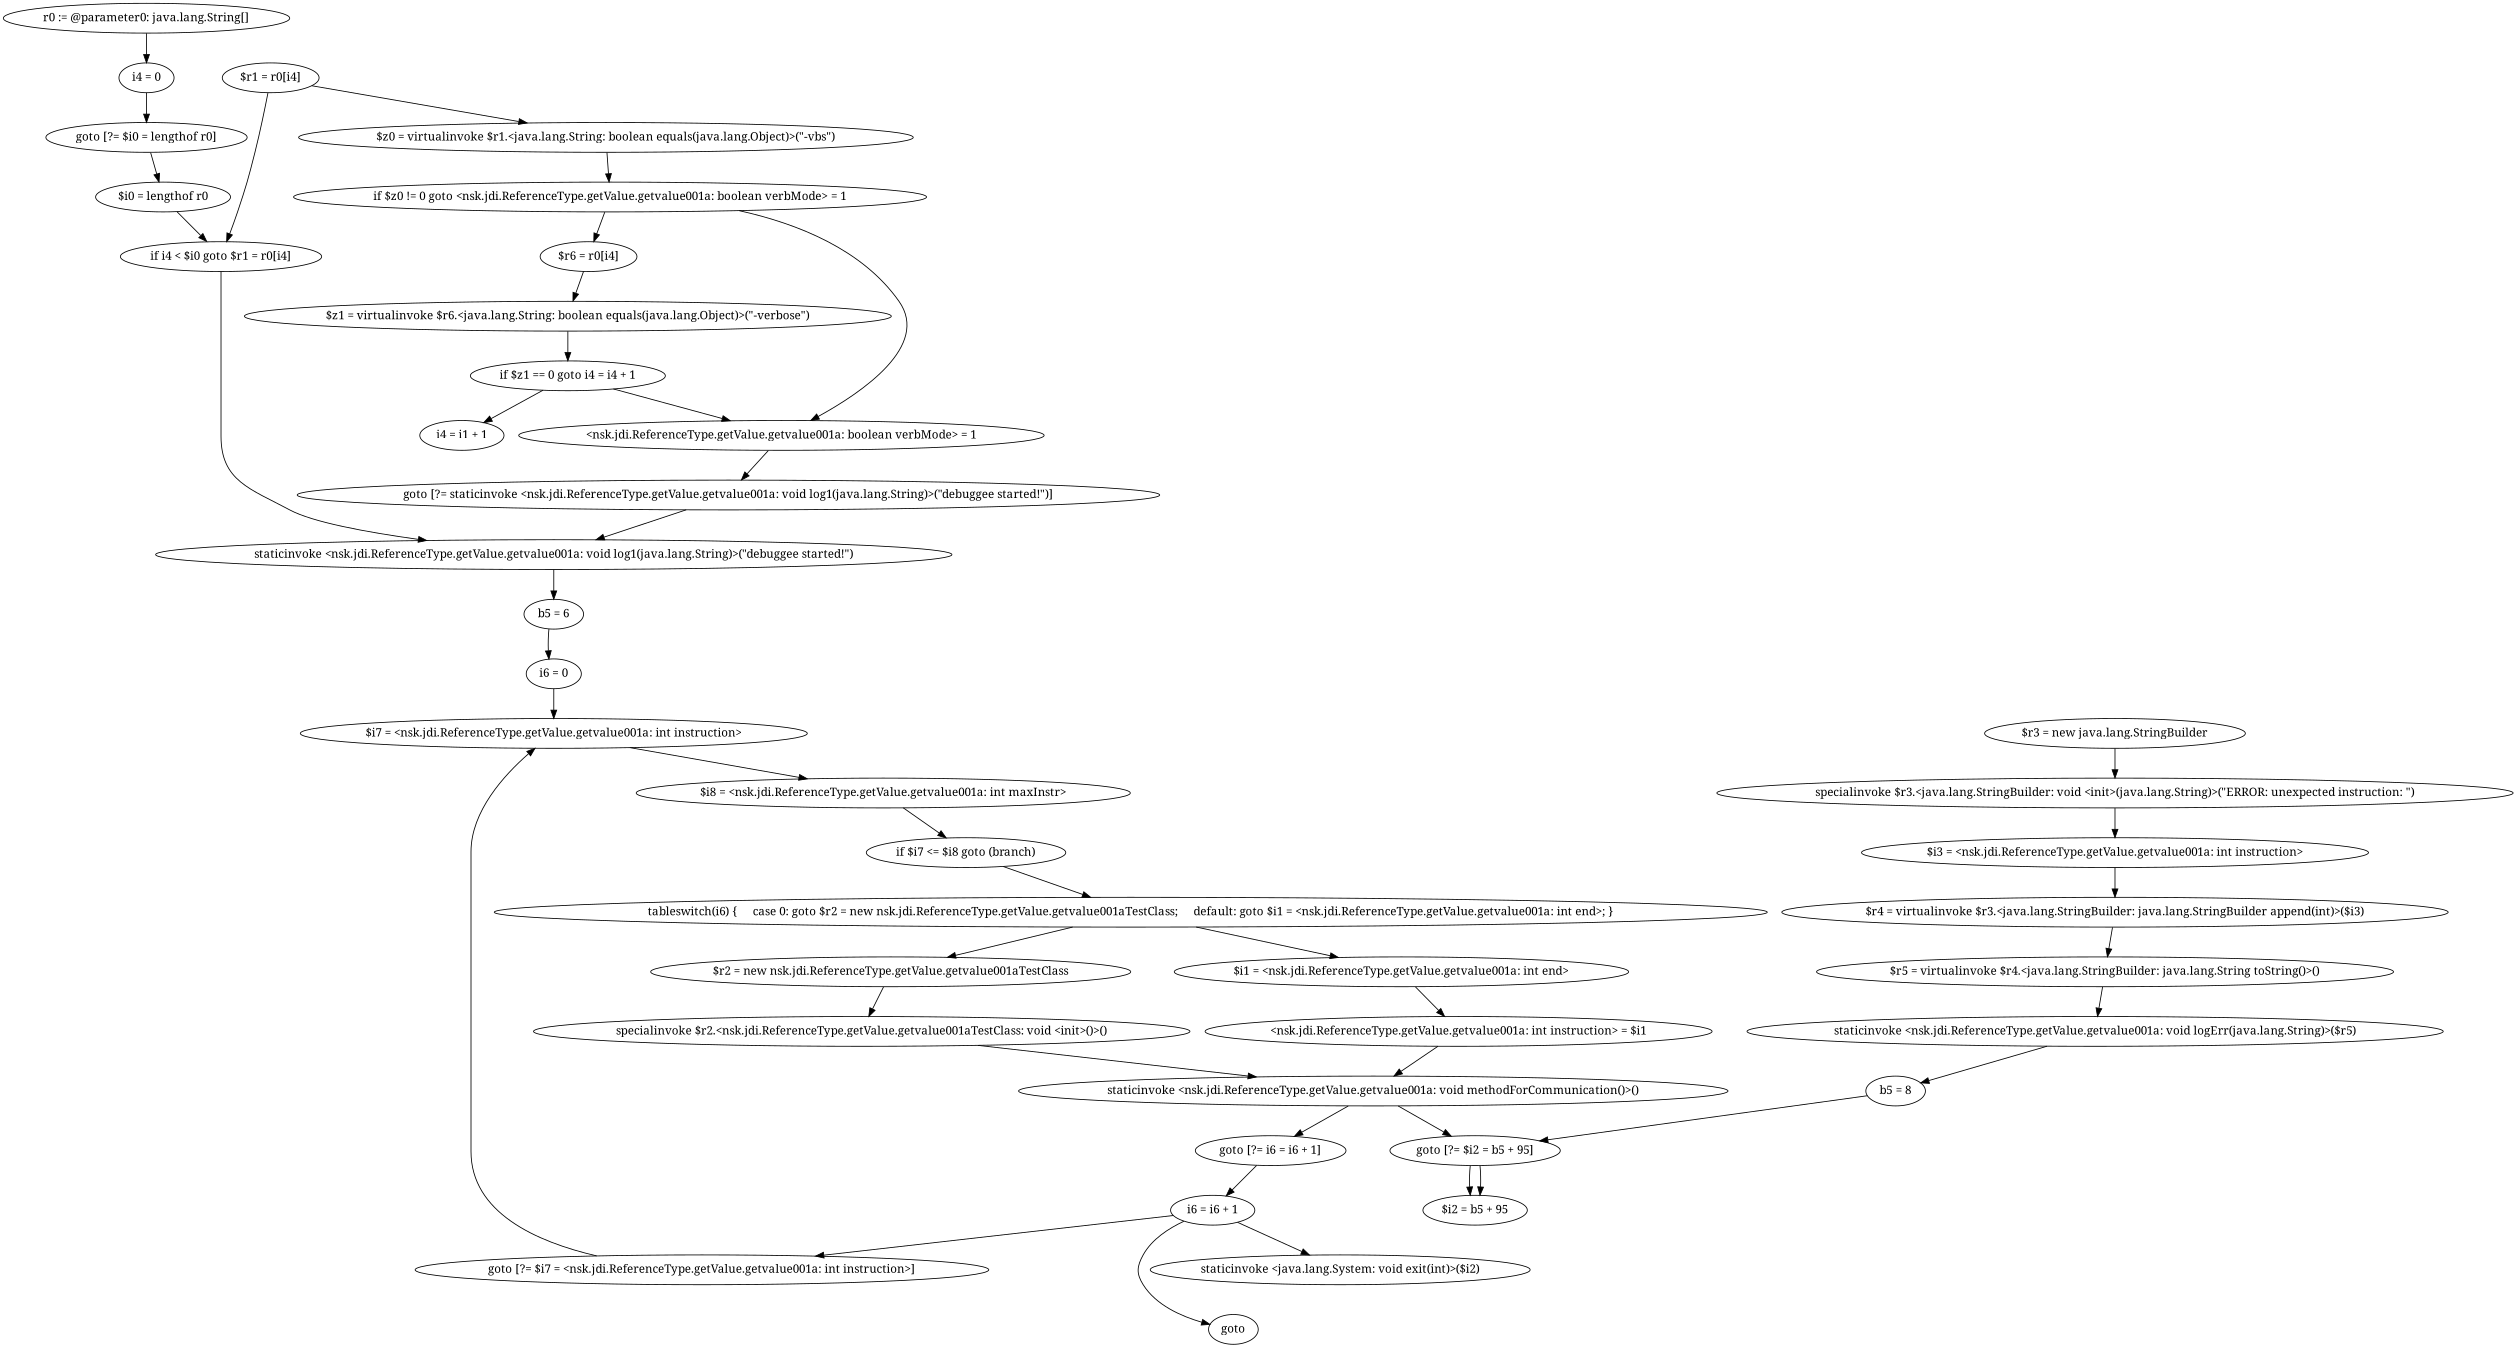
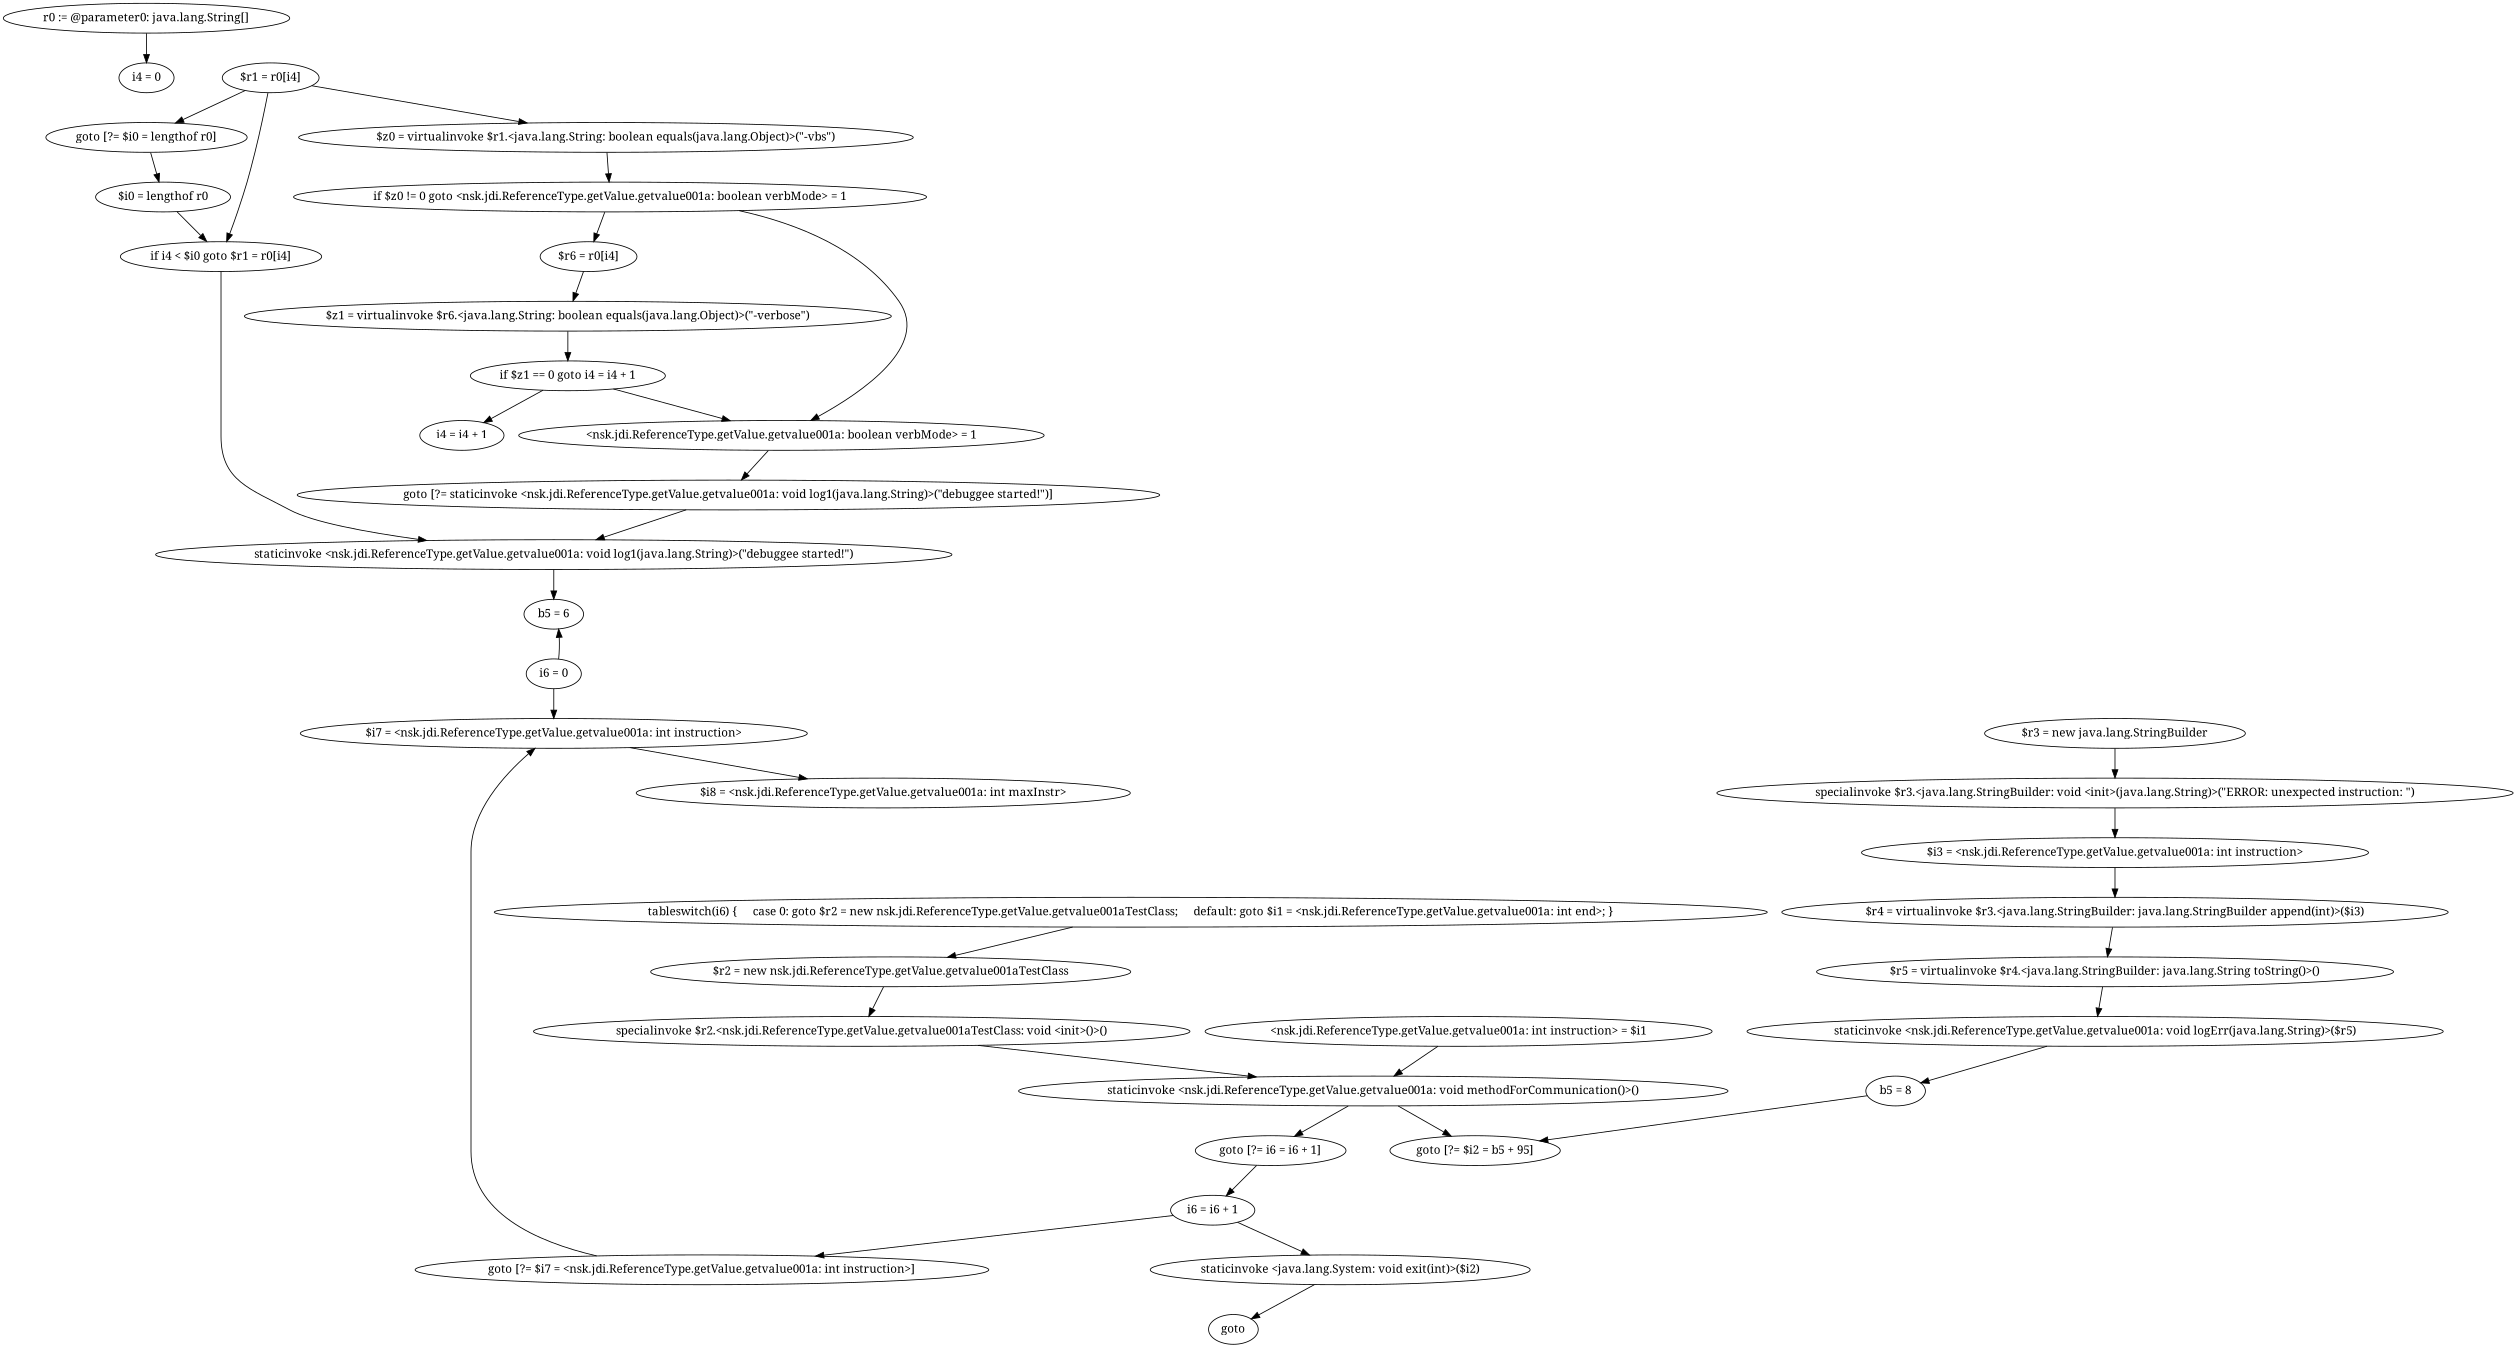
edge "i4 = 0" -> "goto [?= $i0 = lengthof r0]": now "$r1 = r0[i4]" -> "goto [?= $i0 = lengthof r0]"
node "i4 = i1 + 1": label "i4 = i1 + 1" -> "i4 = i4 + 1"
edge "b5 = 6" -> "i6 = 0": reversed
node "if $i7 <= $i8 goto (branch)": removed
node "$i1 = <nsk.jdi.ReferenceType.getValue.getvalue001a: int end>": removed
node "$i2 = b5 + 95": removed
edge "i6 = i6 + 1" -> "goto": now "staticinvoke <java.lang.System: void exit(int)>($i2)" -> "goto"
